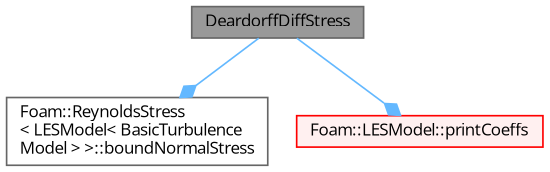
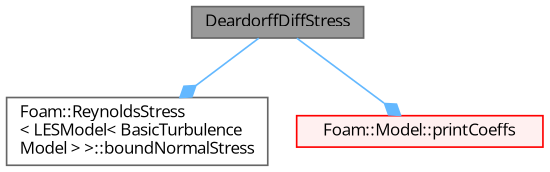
node "Foam::LESModel::printCoeffs": label "Foam::LESModel::printCoeffs" -> "Foam::Model::printCoeffs"
